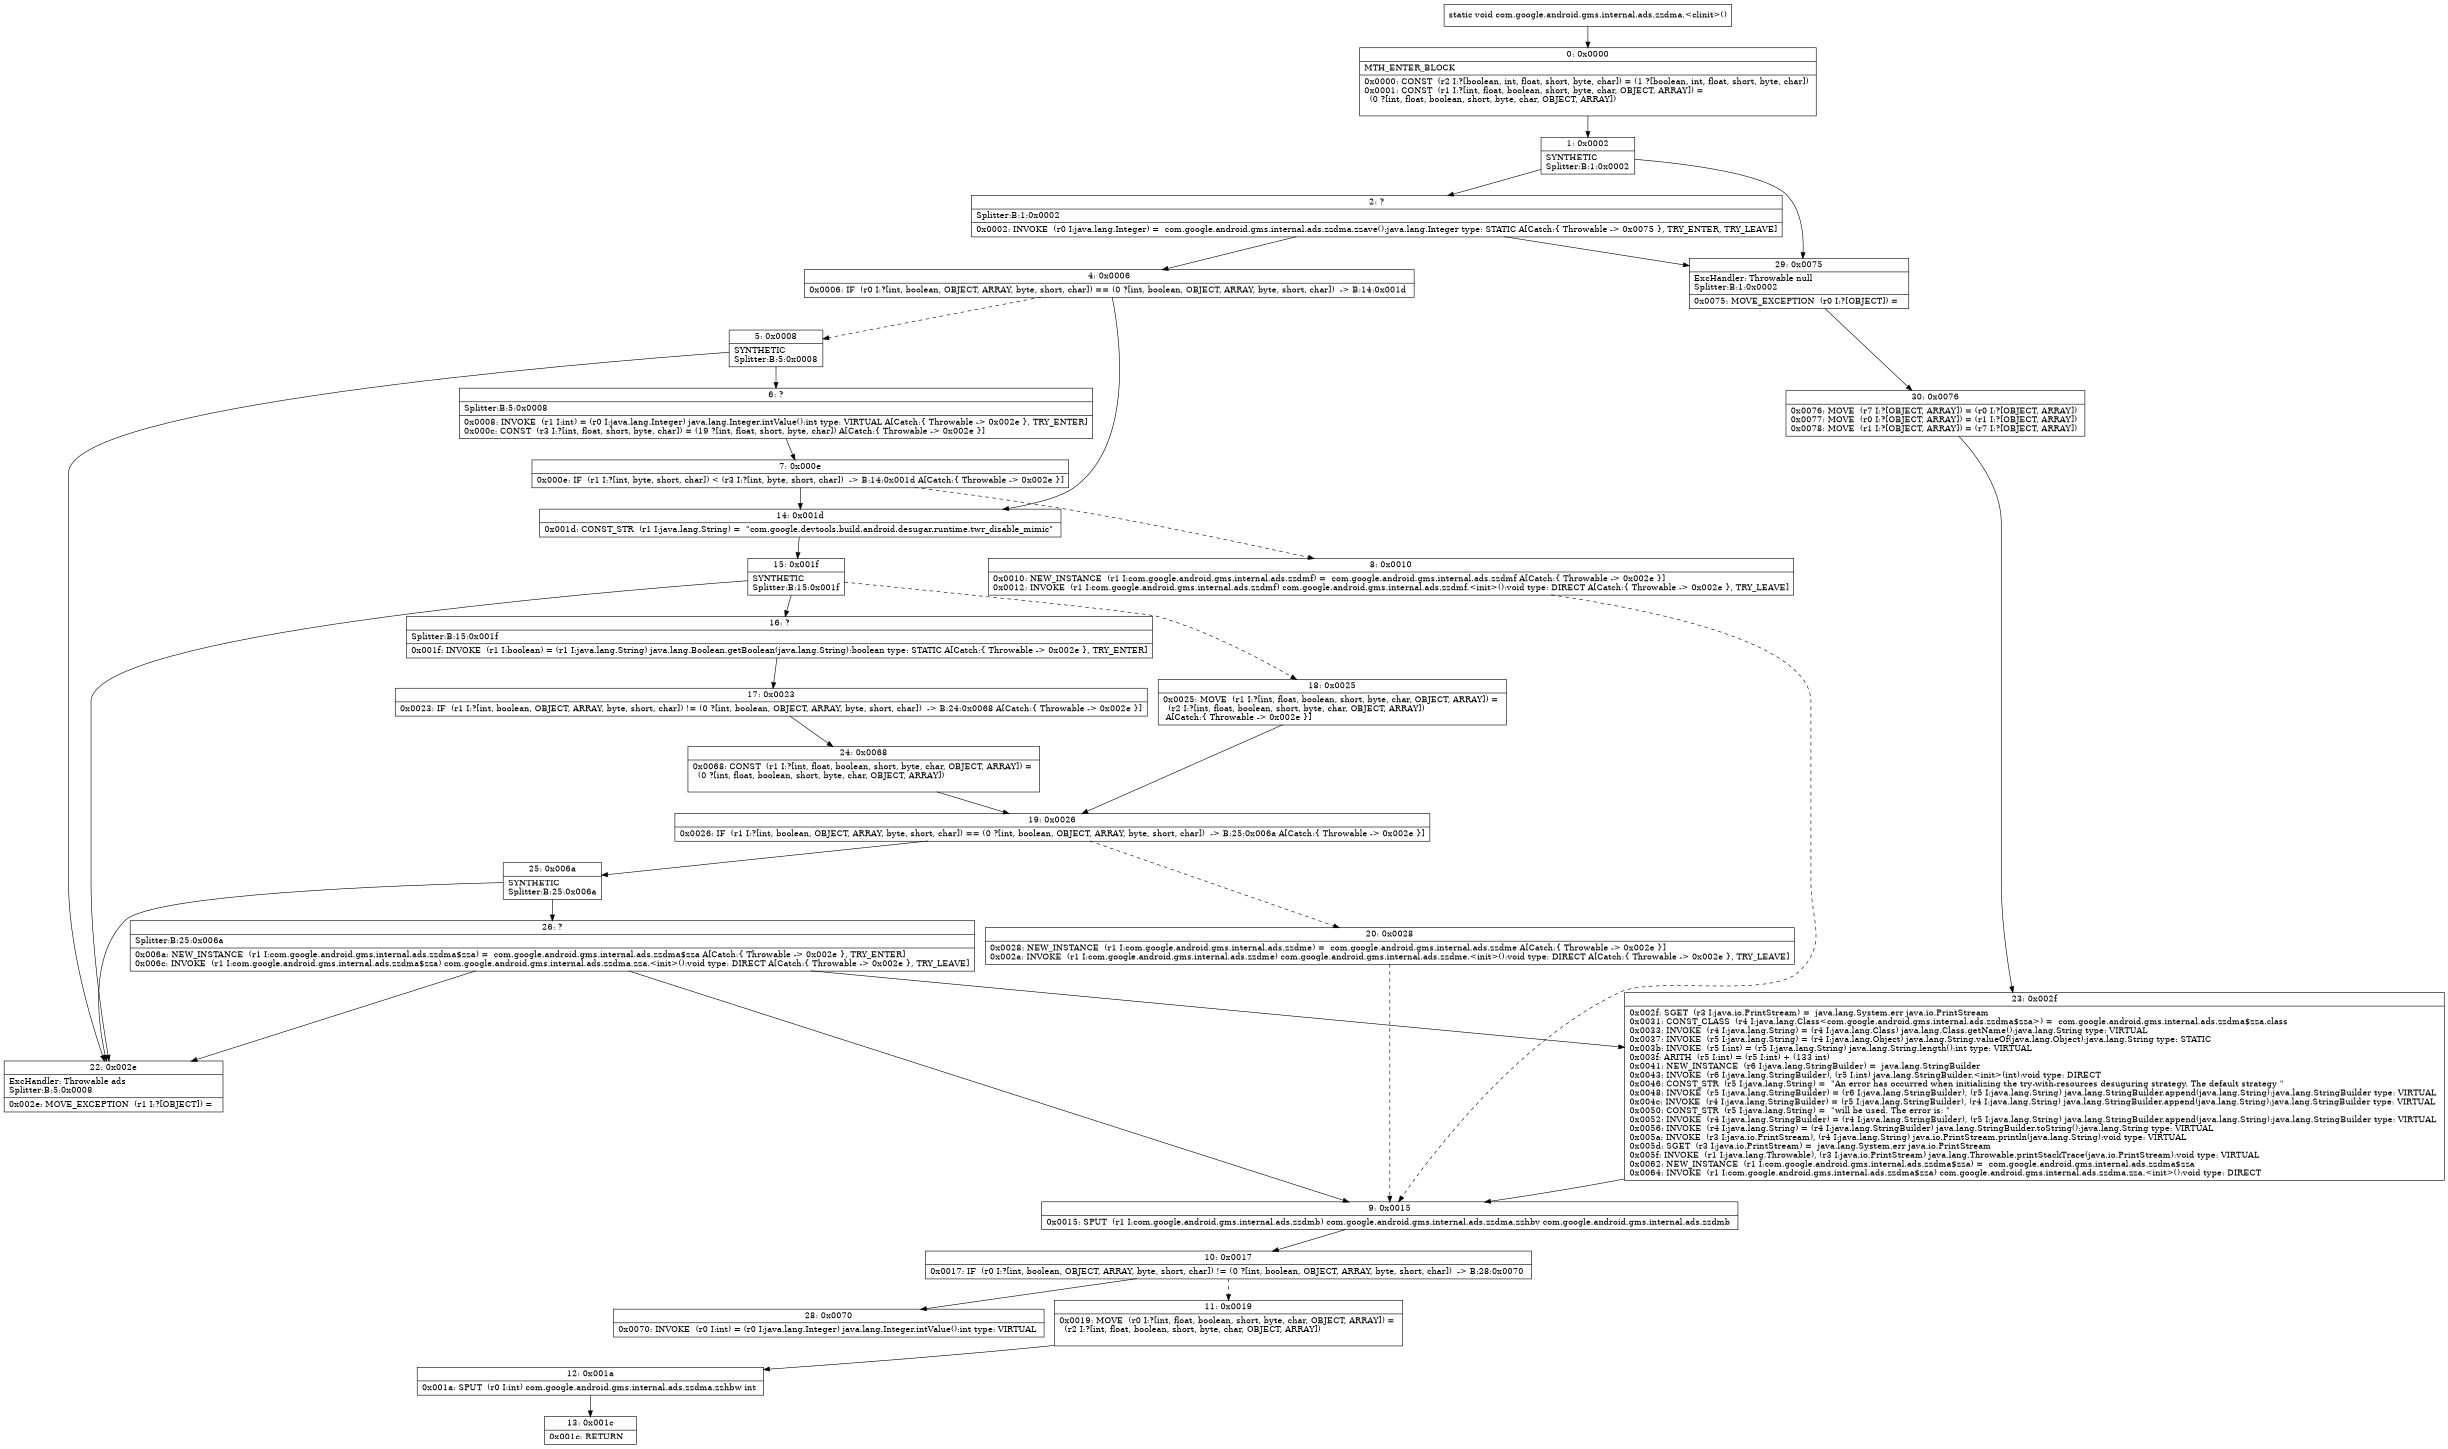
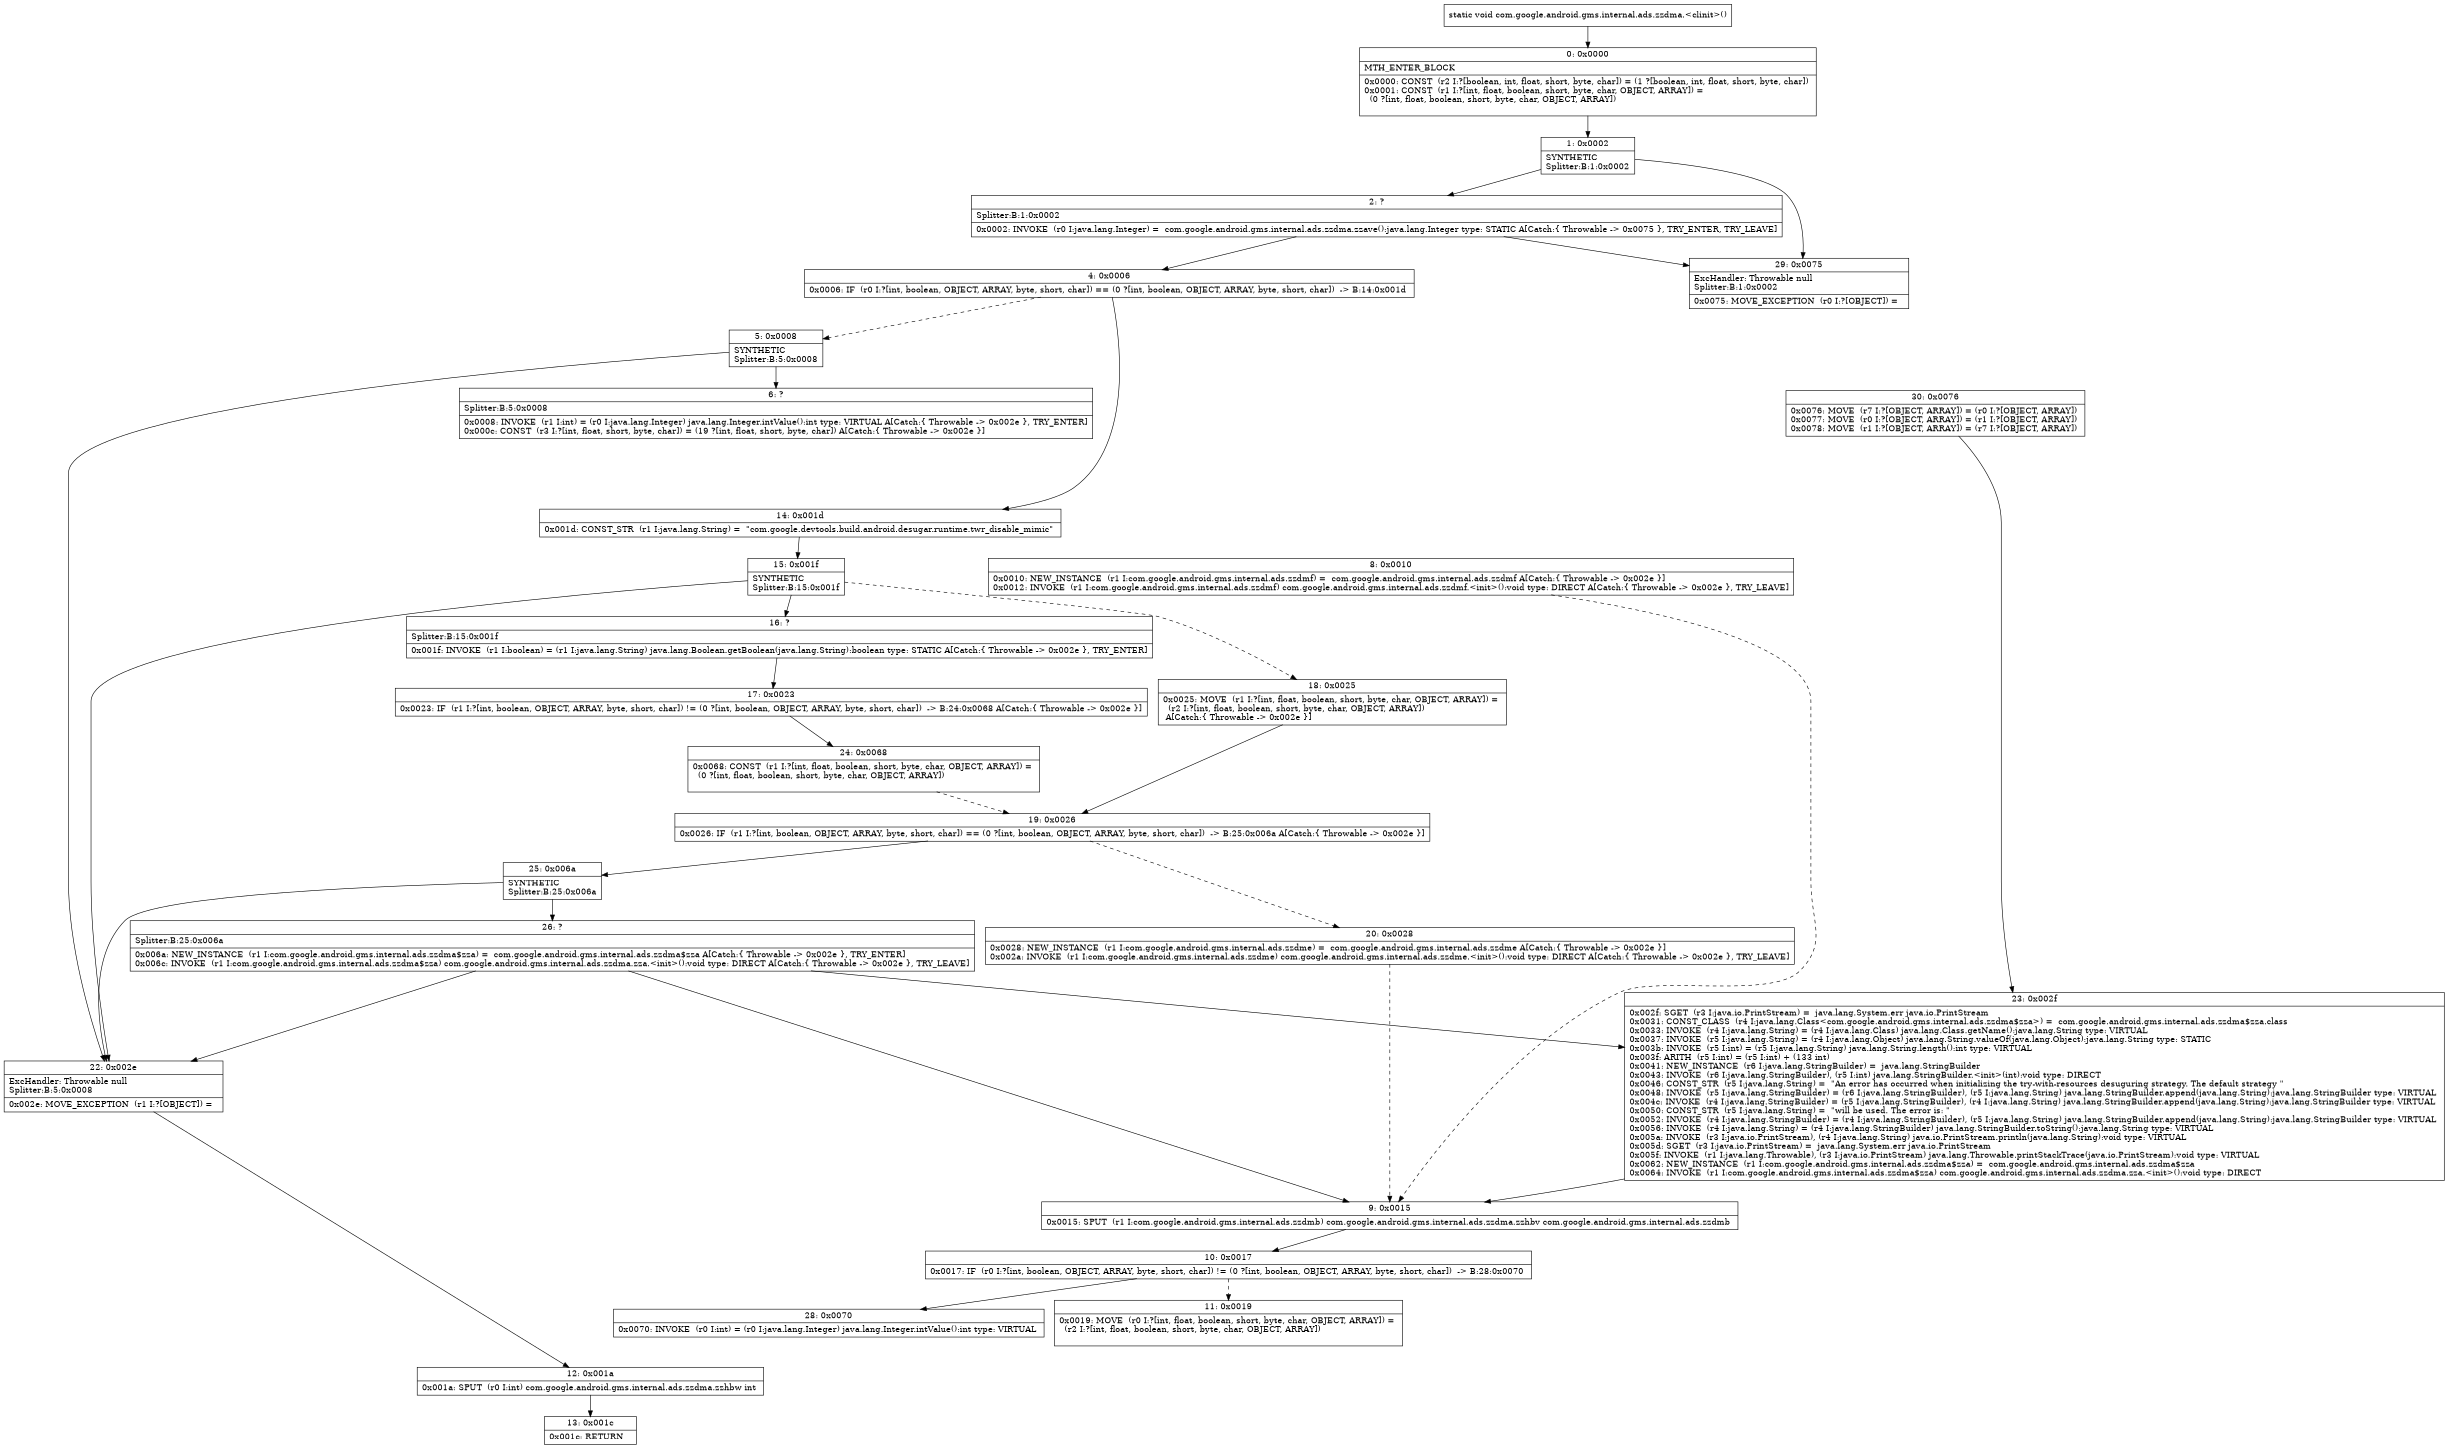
edge "29: 0x0075" -> "30: 0x0076": removed
node "7: 0x000e": removed
edge "24: 0x0068" -> "19: 0x0026": style solid -> dashed
node "22: 0x002e": text "ExcHandler: Throwable ads" -> "ExcHandler: Throwable null"
edge "11: 0x0019" -> "12: 0x001a": now "22: 0x002e" -> "12: 0x001a"
